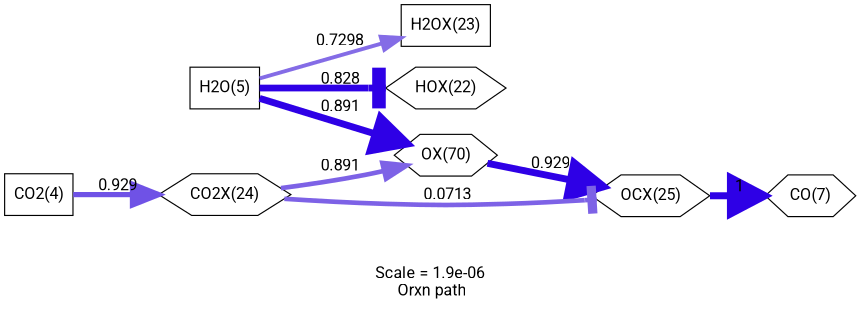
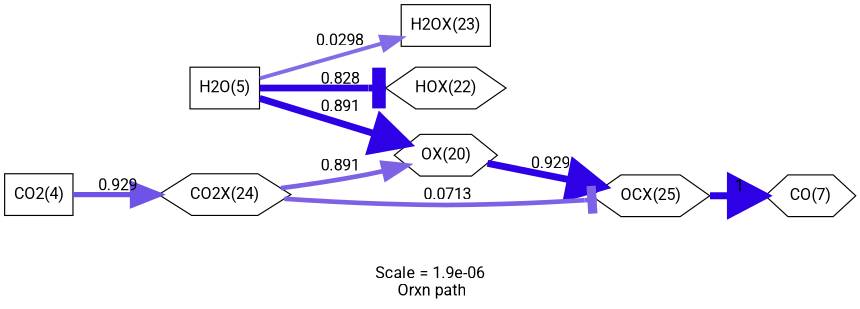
edge "H2O(5)" -> "H2OX(23)": label " 0.7298" -> " 0.0298"
node "OX(70)": label "OX(70)" -> "OX(20)"
